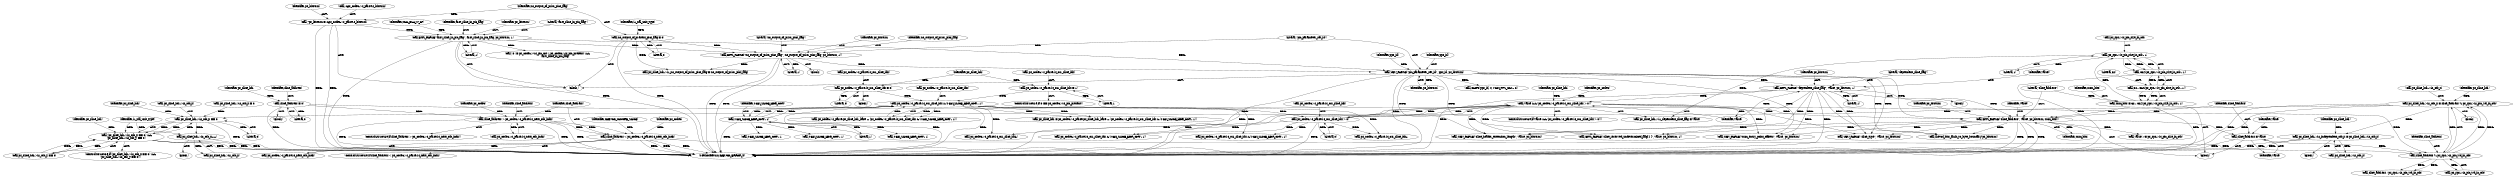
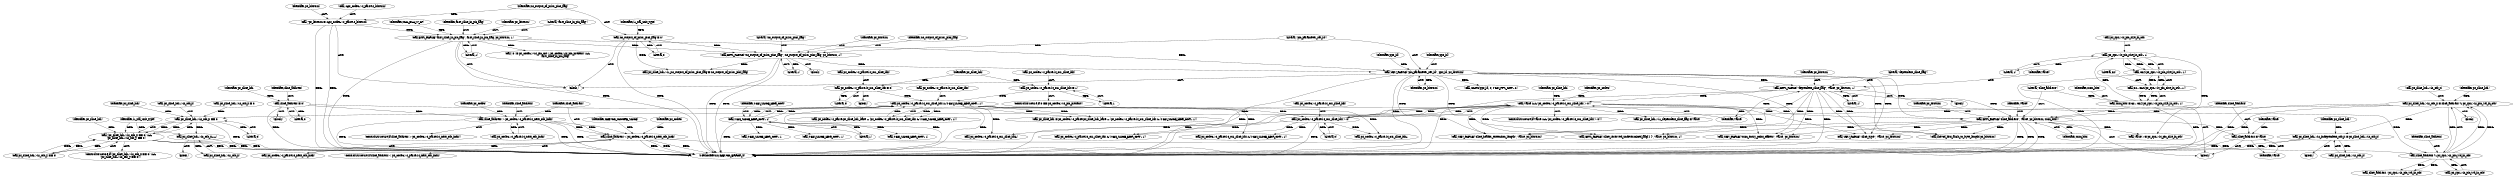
node "(Call,no_output_of_present_pics_flag = 0)": label "(Call,no_output_of_present_pics_flag = 0)" -> "(Call,no_output_of_prior_pics_flag = 0)"
edge "(Call,ps_sps->i4_pic_size_in_ctb - 1)" -> "(Call,ps_slice_hdr->i1_dependent_slice_flag = value)": now "(Call,ps_sps->i4_pic_size_in_ctb - 1)" -> "(Call,value >= ps_sps->i4_pic_size_in_ctb)"
node "(Call,CLIP3(pps_id, 0, MAX_PPS_CLZ - 2))": label "(Call,CLIP3(pps_id, 0, MAX_PPS_CLZ - 2))" -> "(Call,CLIP3(pps_id, 0, MAX_PPS_CNT - 2))"
edge "(Call,value && (ps_codec->s_parse.i4_cur_slice_idx > 0))" -> "(Call,ps_slice_hdr->i1_dependent_slice_flag = value)": label "AST: " -> "DDG: "
node "(Call,ihevcd_bits_flush_to_byte_boundary(ps_bitstrm))": label "(Call,ihevcd_bits_flush_to_byte_boundary(ps_bitstrm))" -> "(Call,ihevcd_bits_flush_to_byte_length(ps_bitstrm))"
edge "(Call,slice_address = value)" -> "(Call,slice_address % ps_sps->i2_pic_wd_in_ctb)": removed, label "DDG:"
